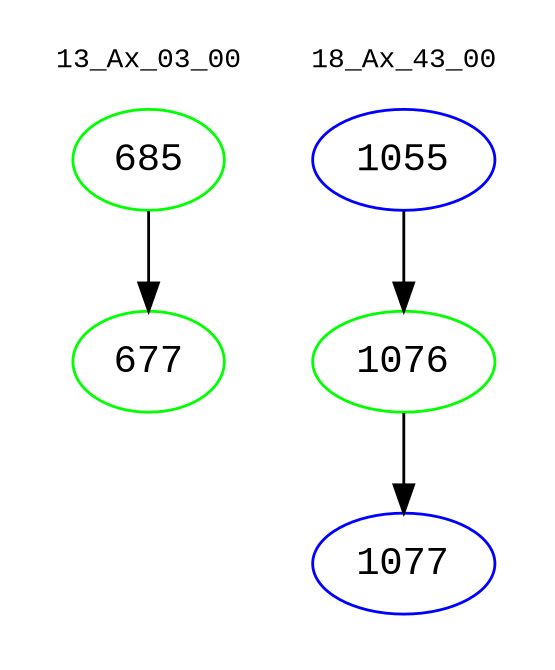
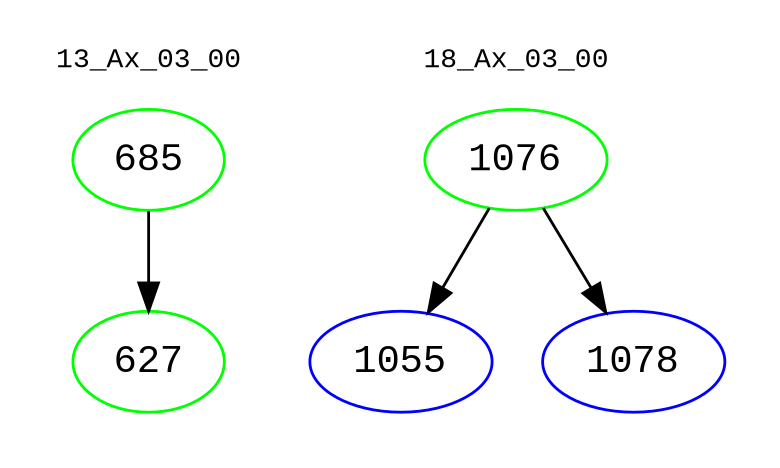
cluster "18_Ax_43_00": label "18_Ax_43_00" -> "18_Ax_03_00"
edge "1055" -> "1076": reversed
node "677": label "677" -> "627"
node "1077": label "1077" -> "1078"
